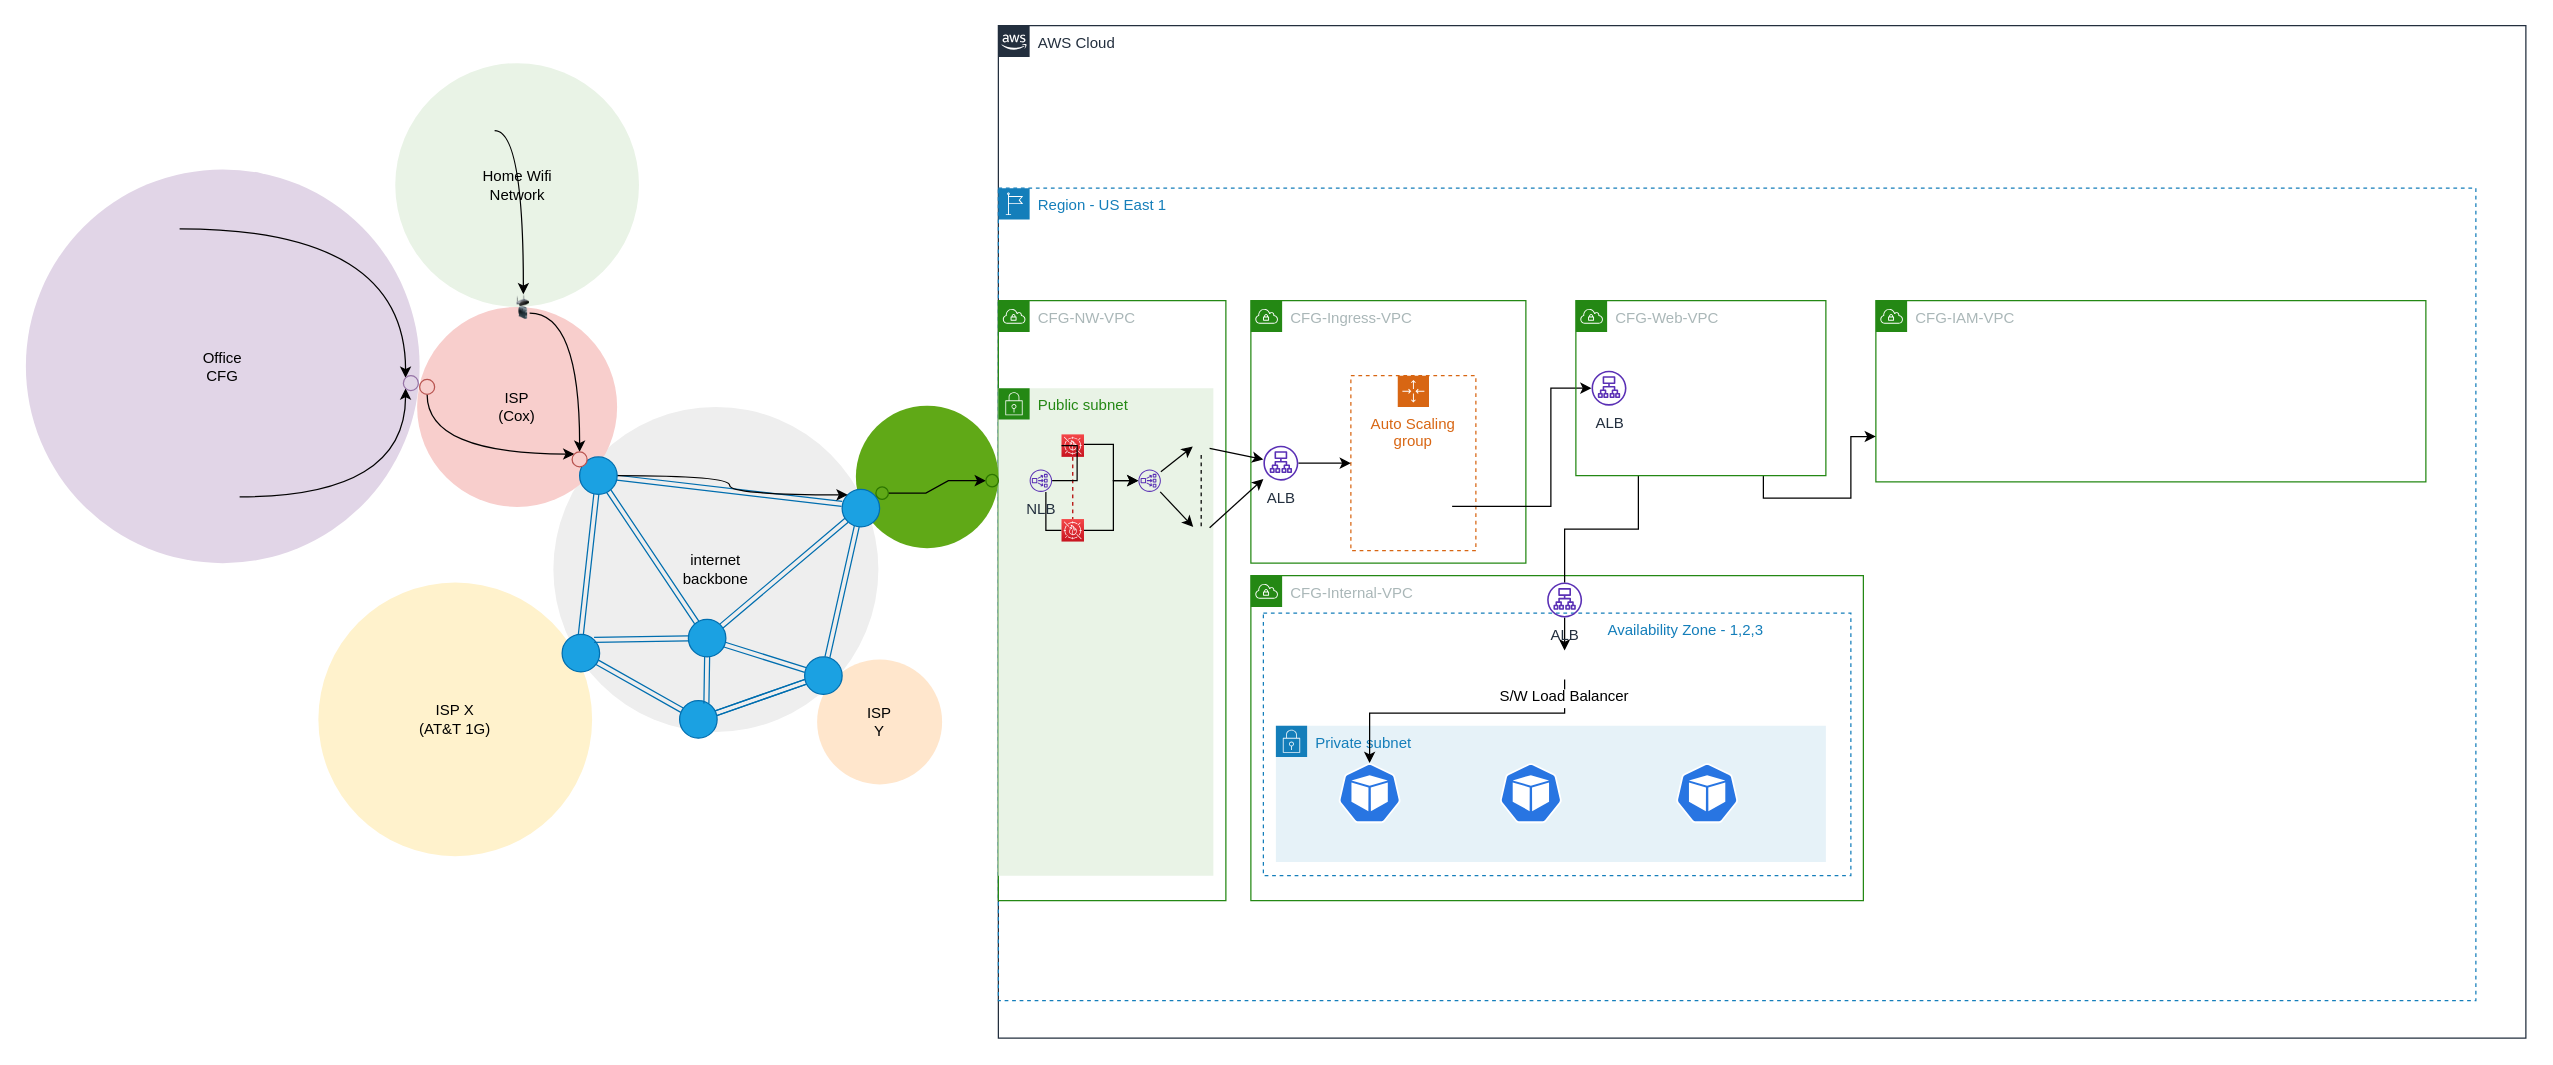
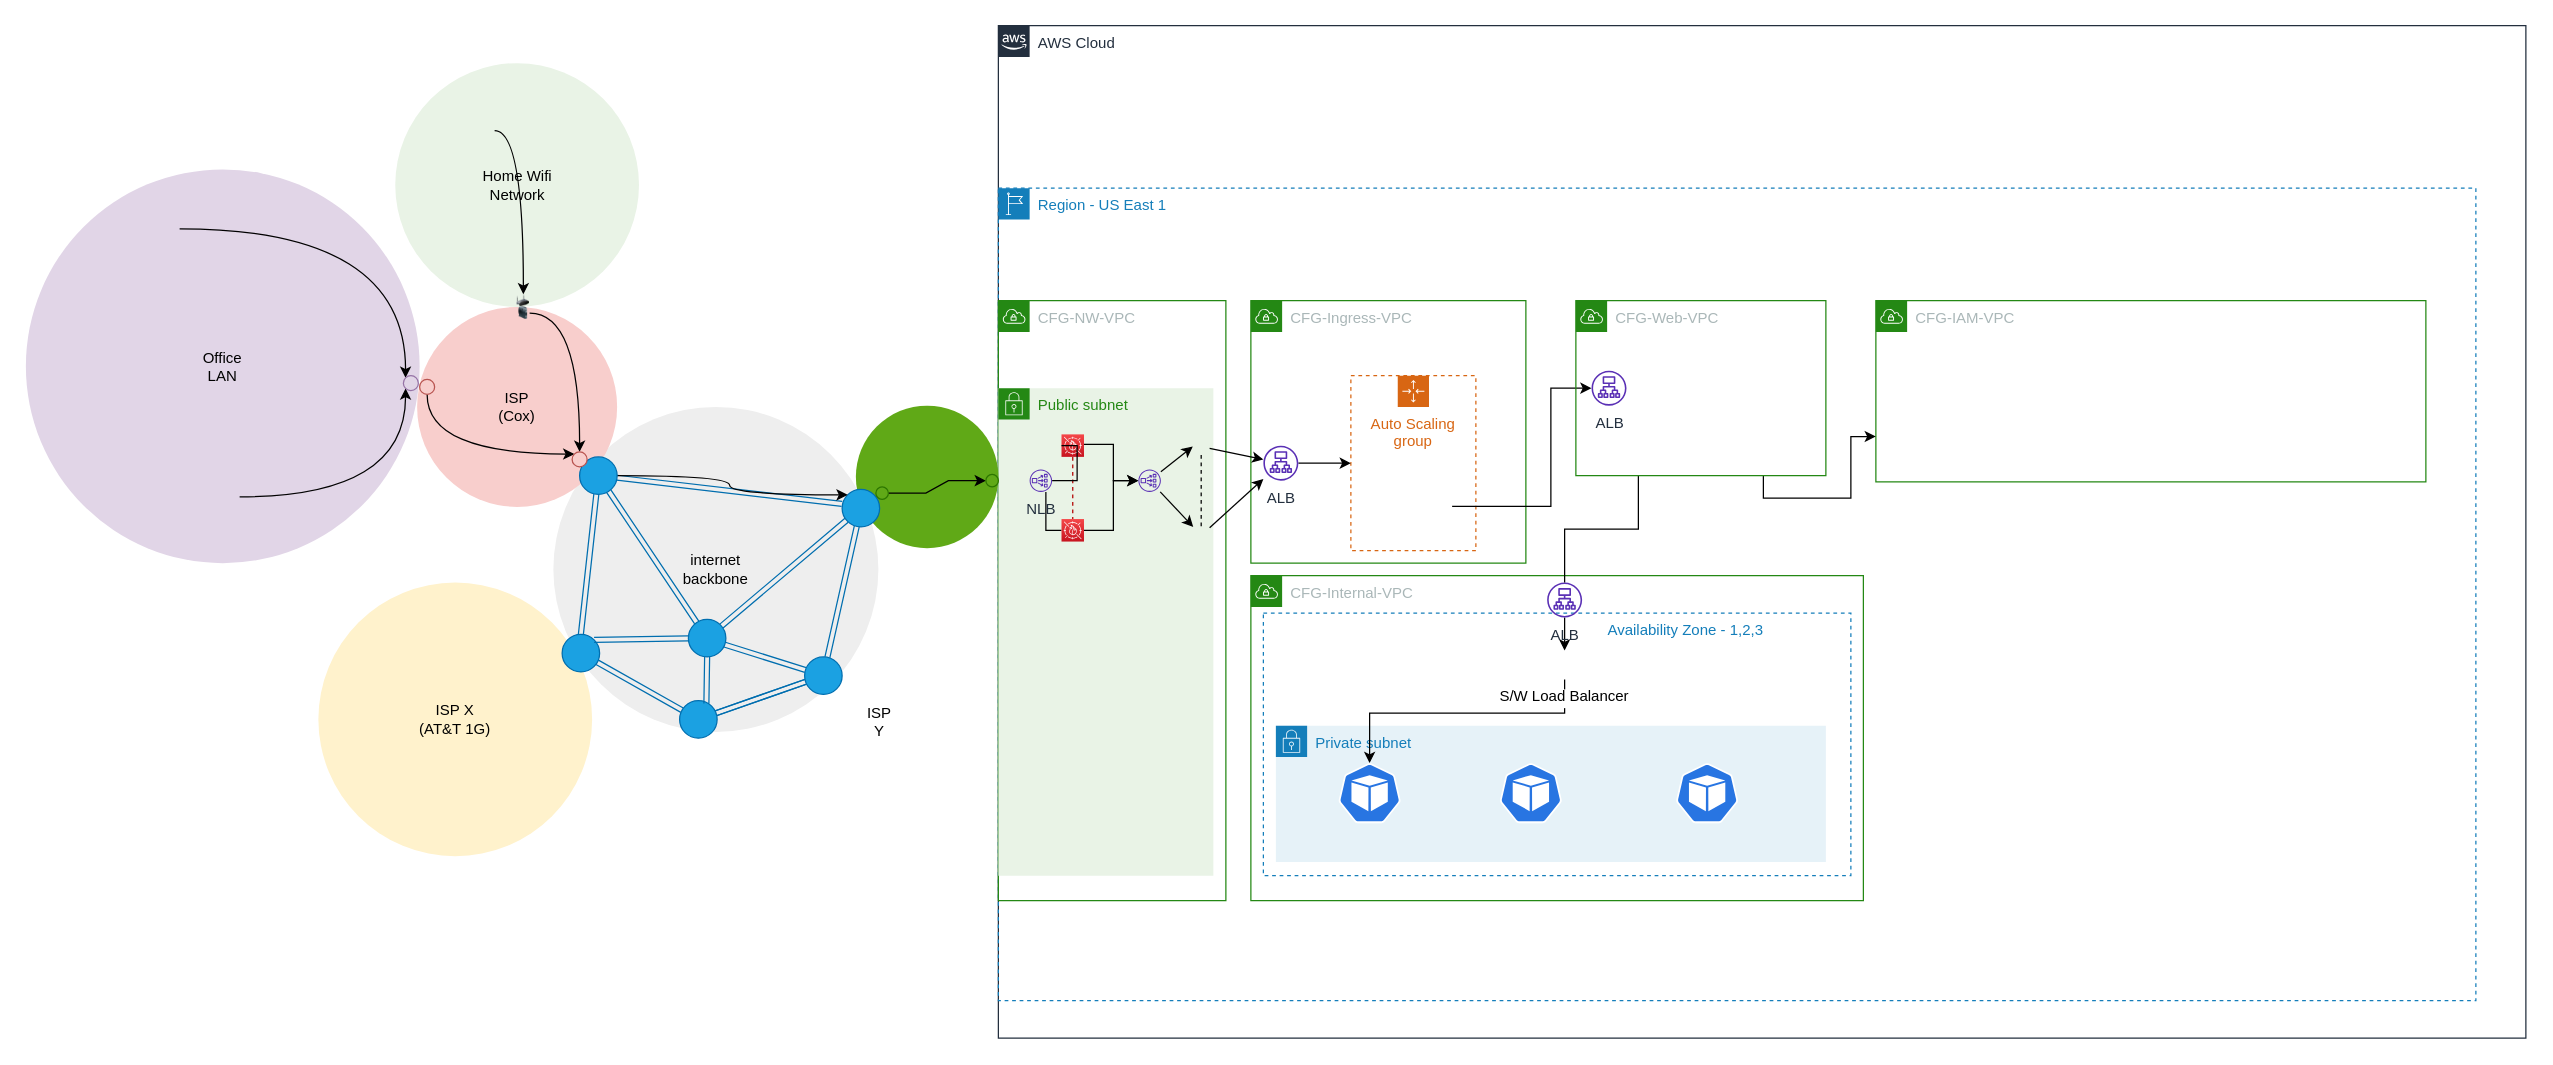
node "Office CFG": label "Office CFG" -> "Office LAN"
node "ISP Y": fillcolor #ffe6cc -> #ffffff
